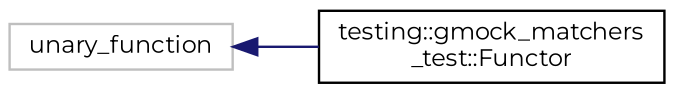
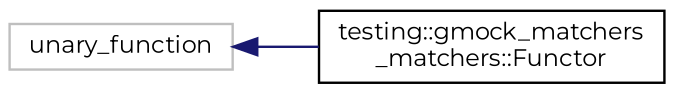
node "testing::gmock_matchers _test::Functor": label "testing::gmock_matchers _test::Functor" -> "testing::gmock_matchers _matchers::Functor"
